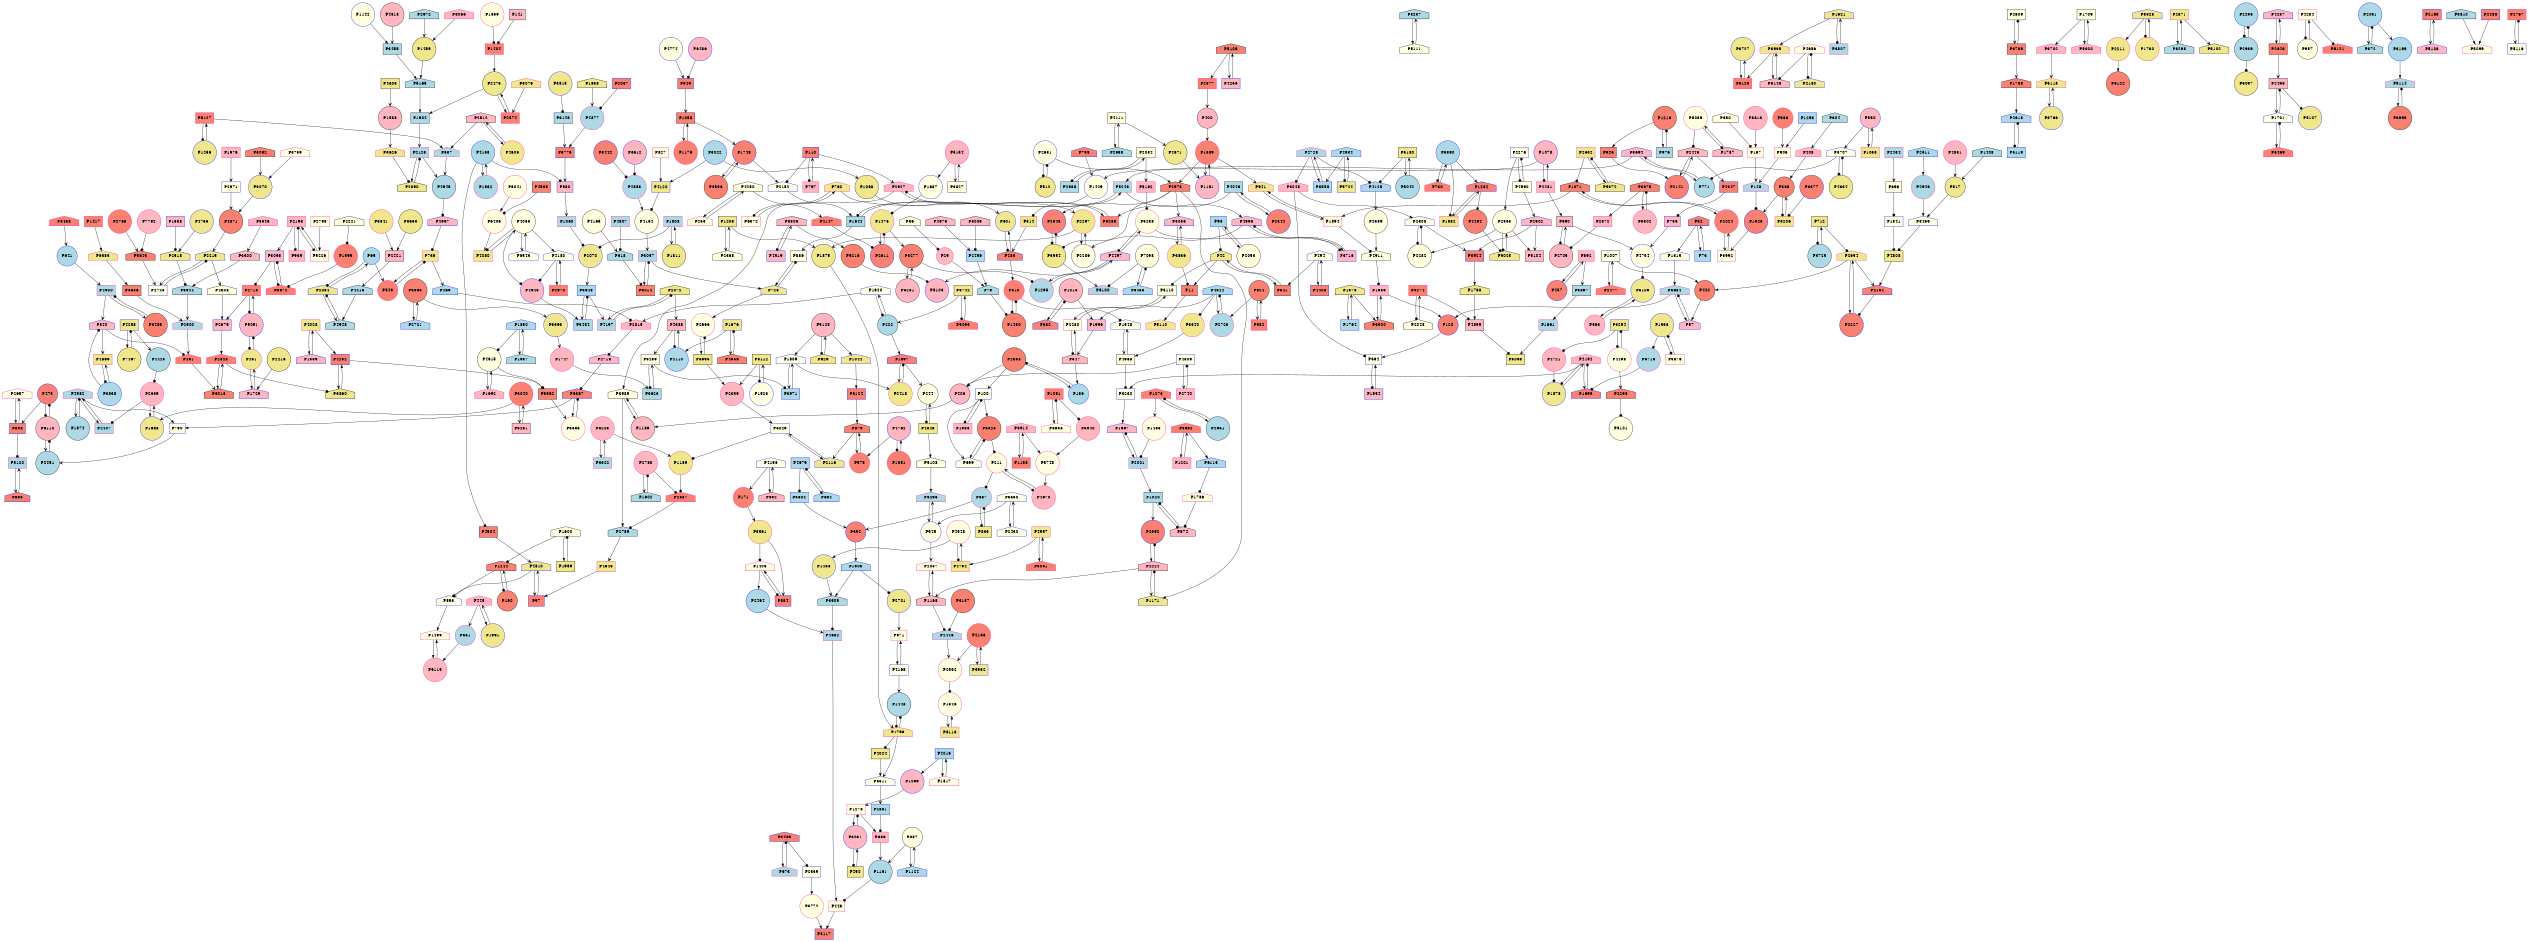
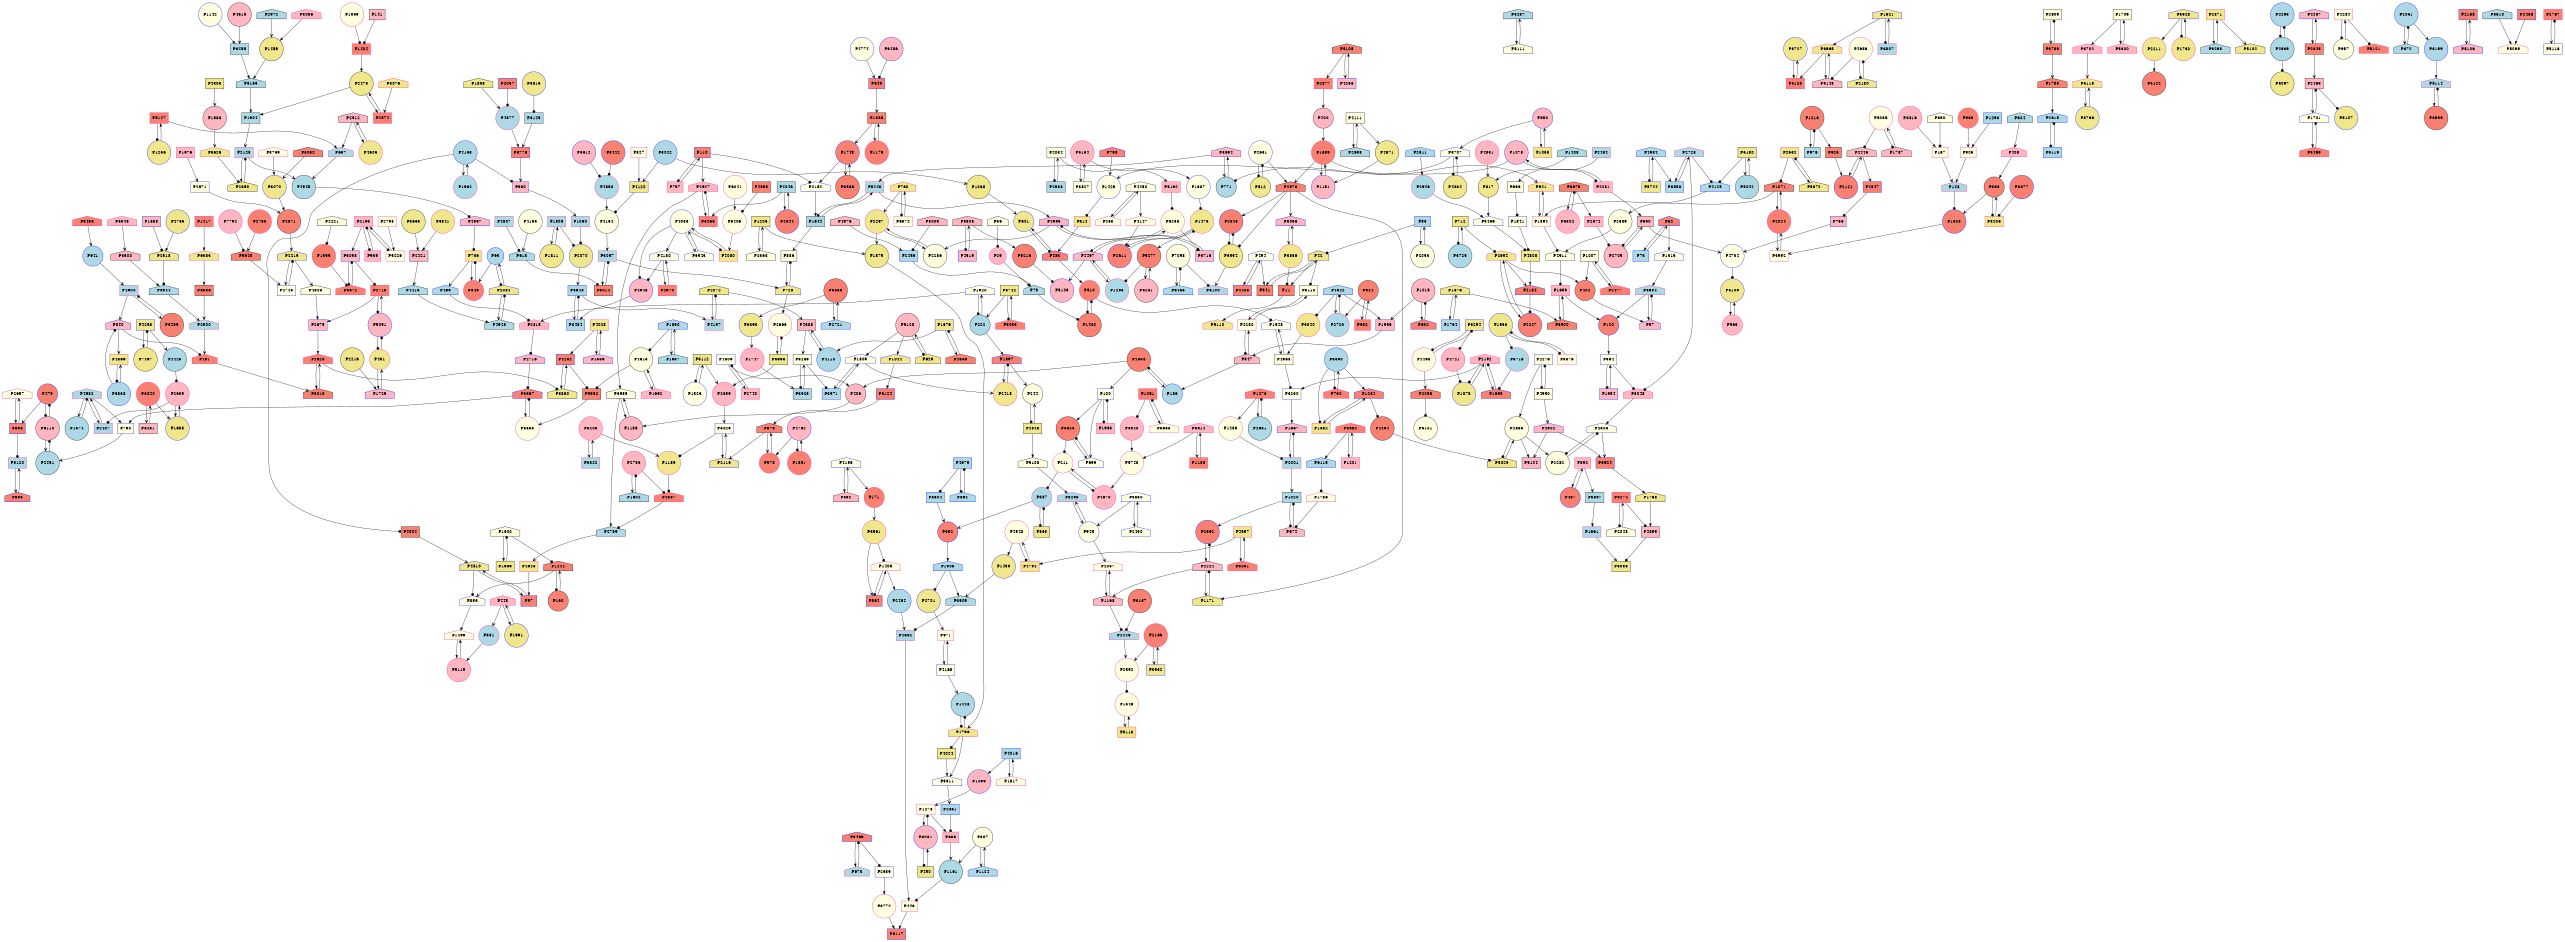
node "P4656": shape house -> circle
node "P4033": color black -> blue
node "P4147": fillcolor salmon -> lightyellow
edge "P3048" -> "P364": reversed
